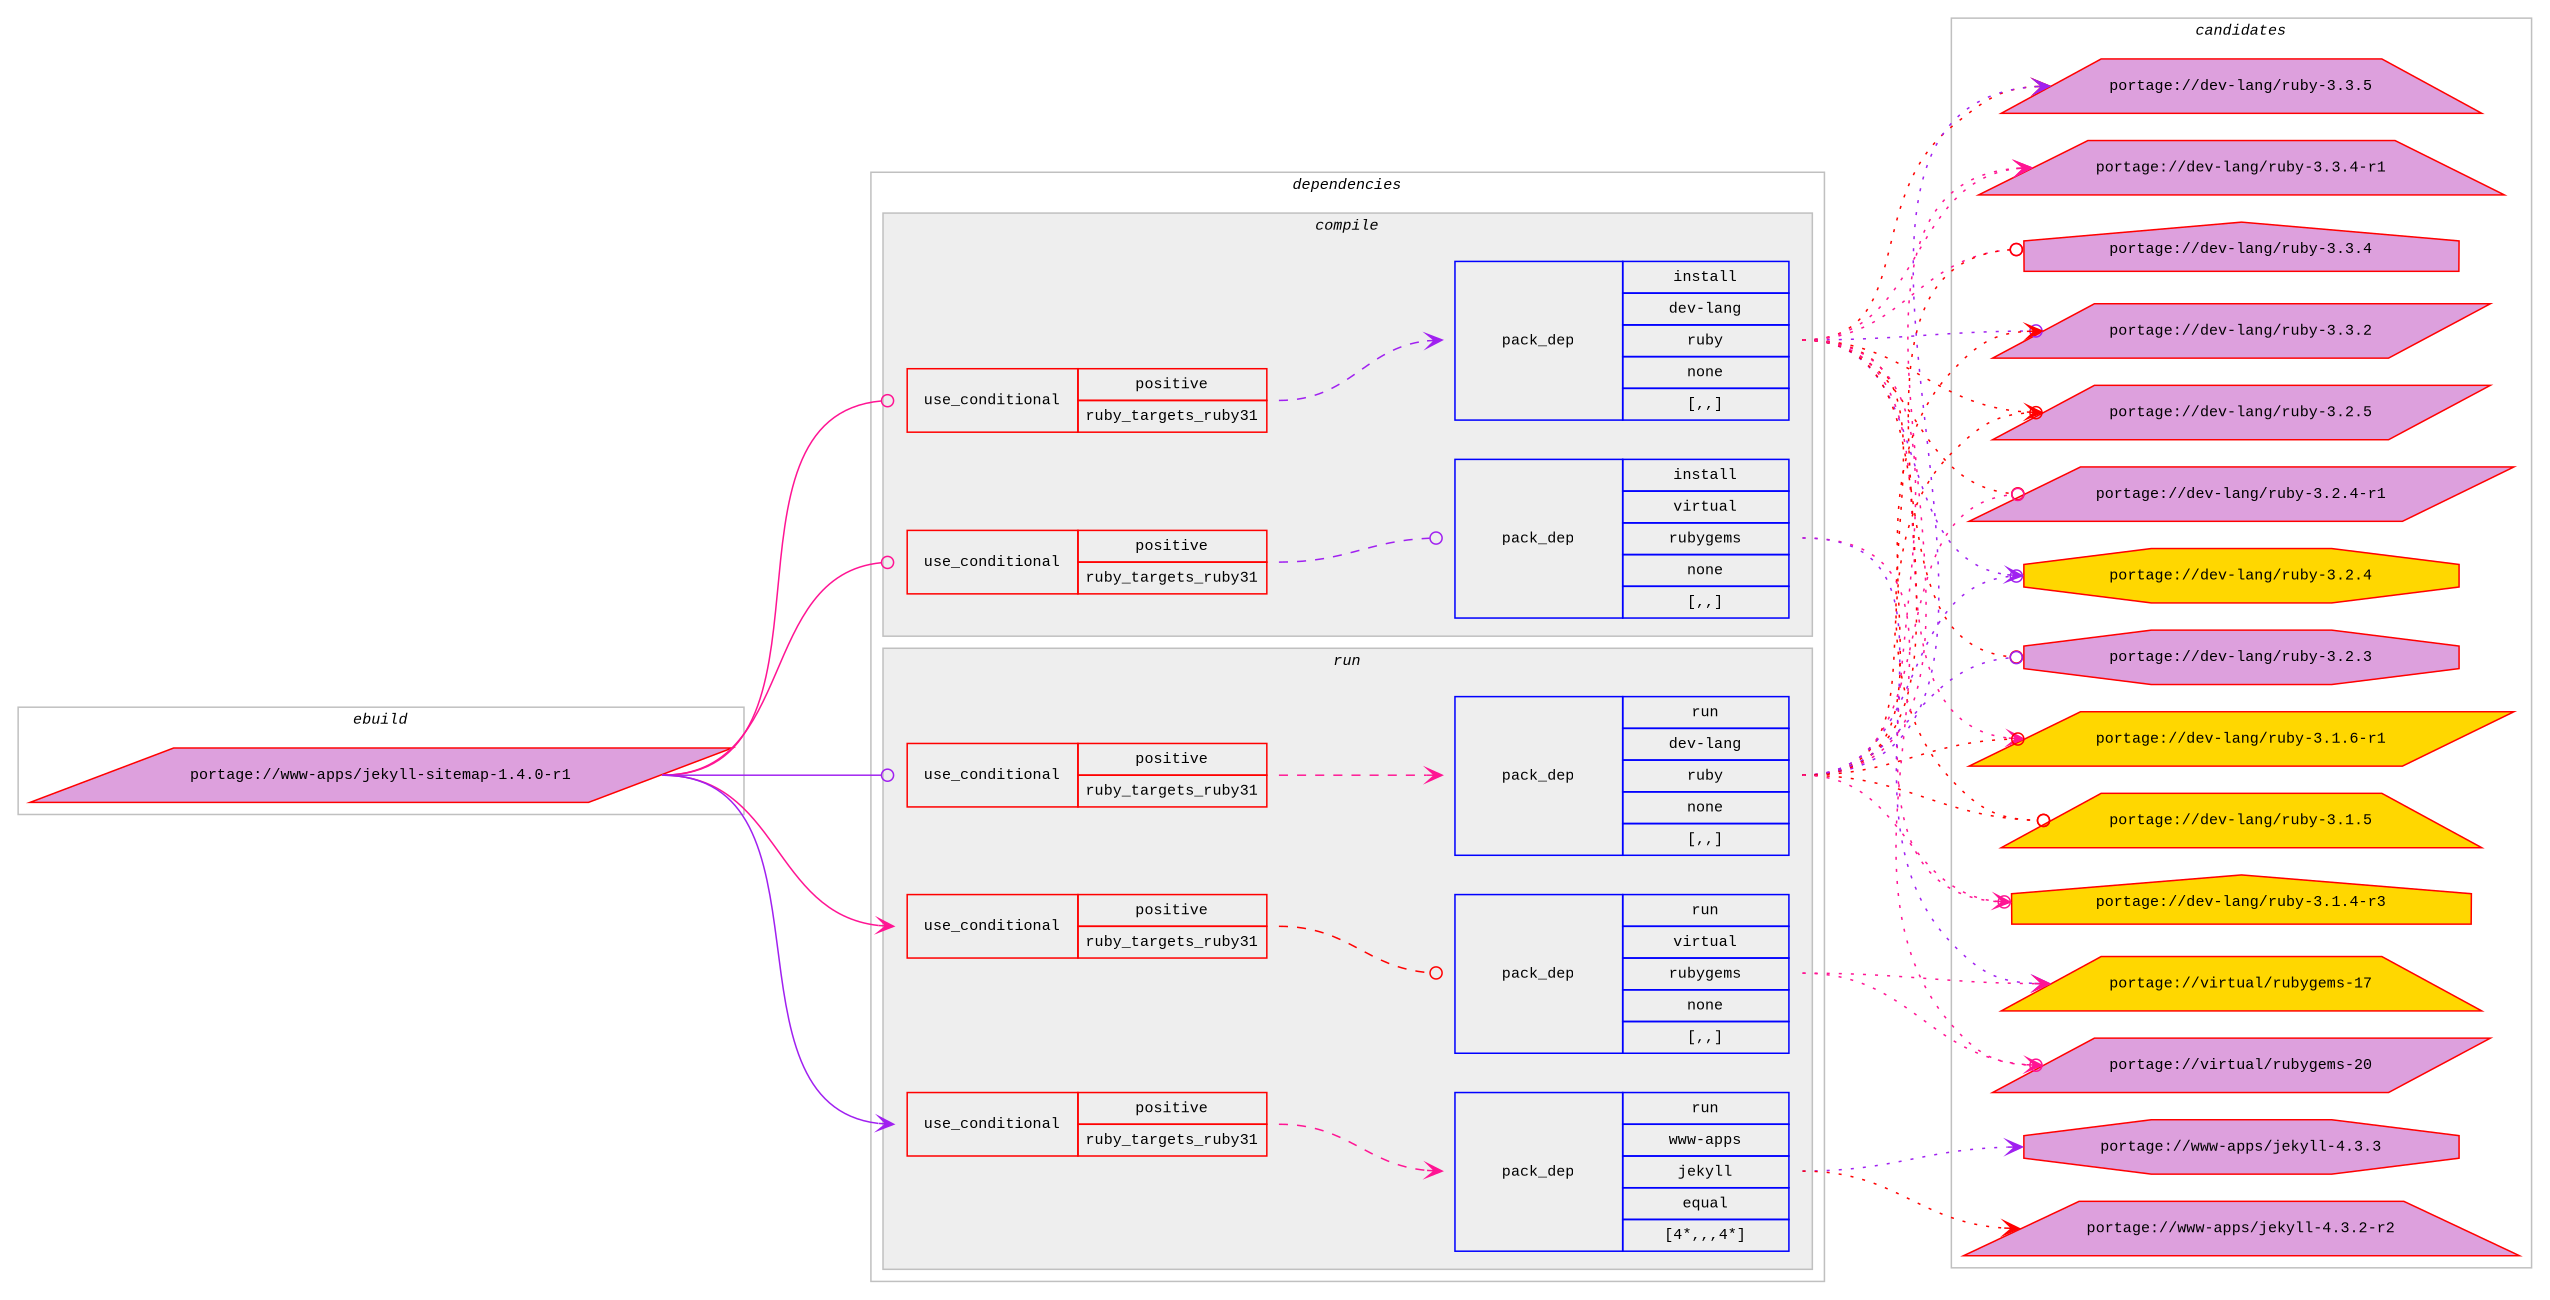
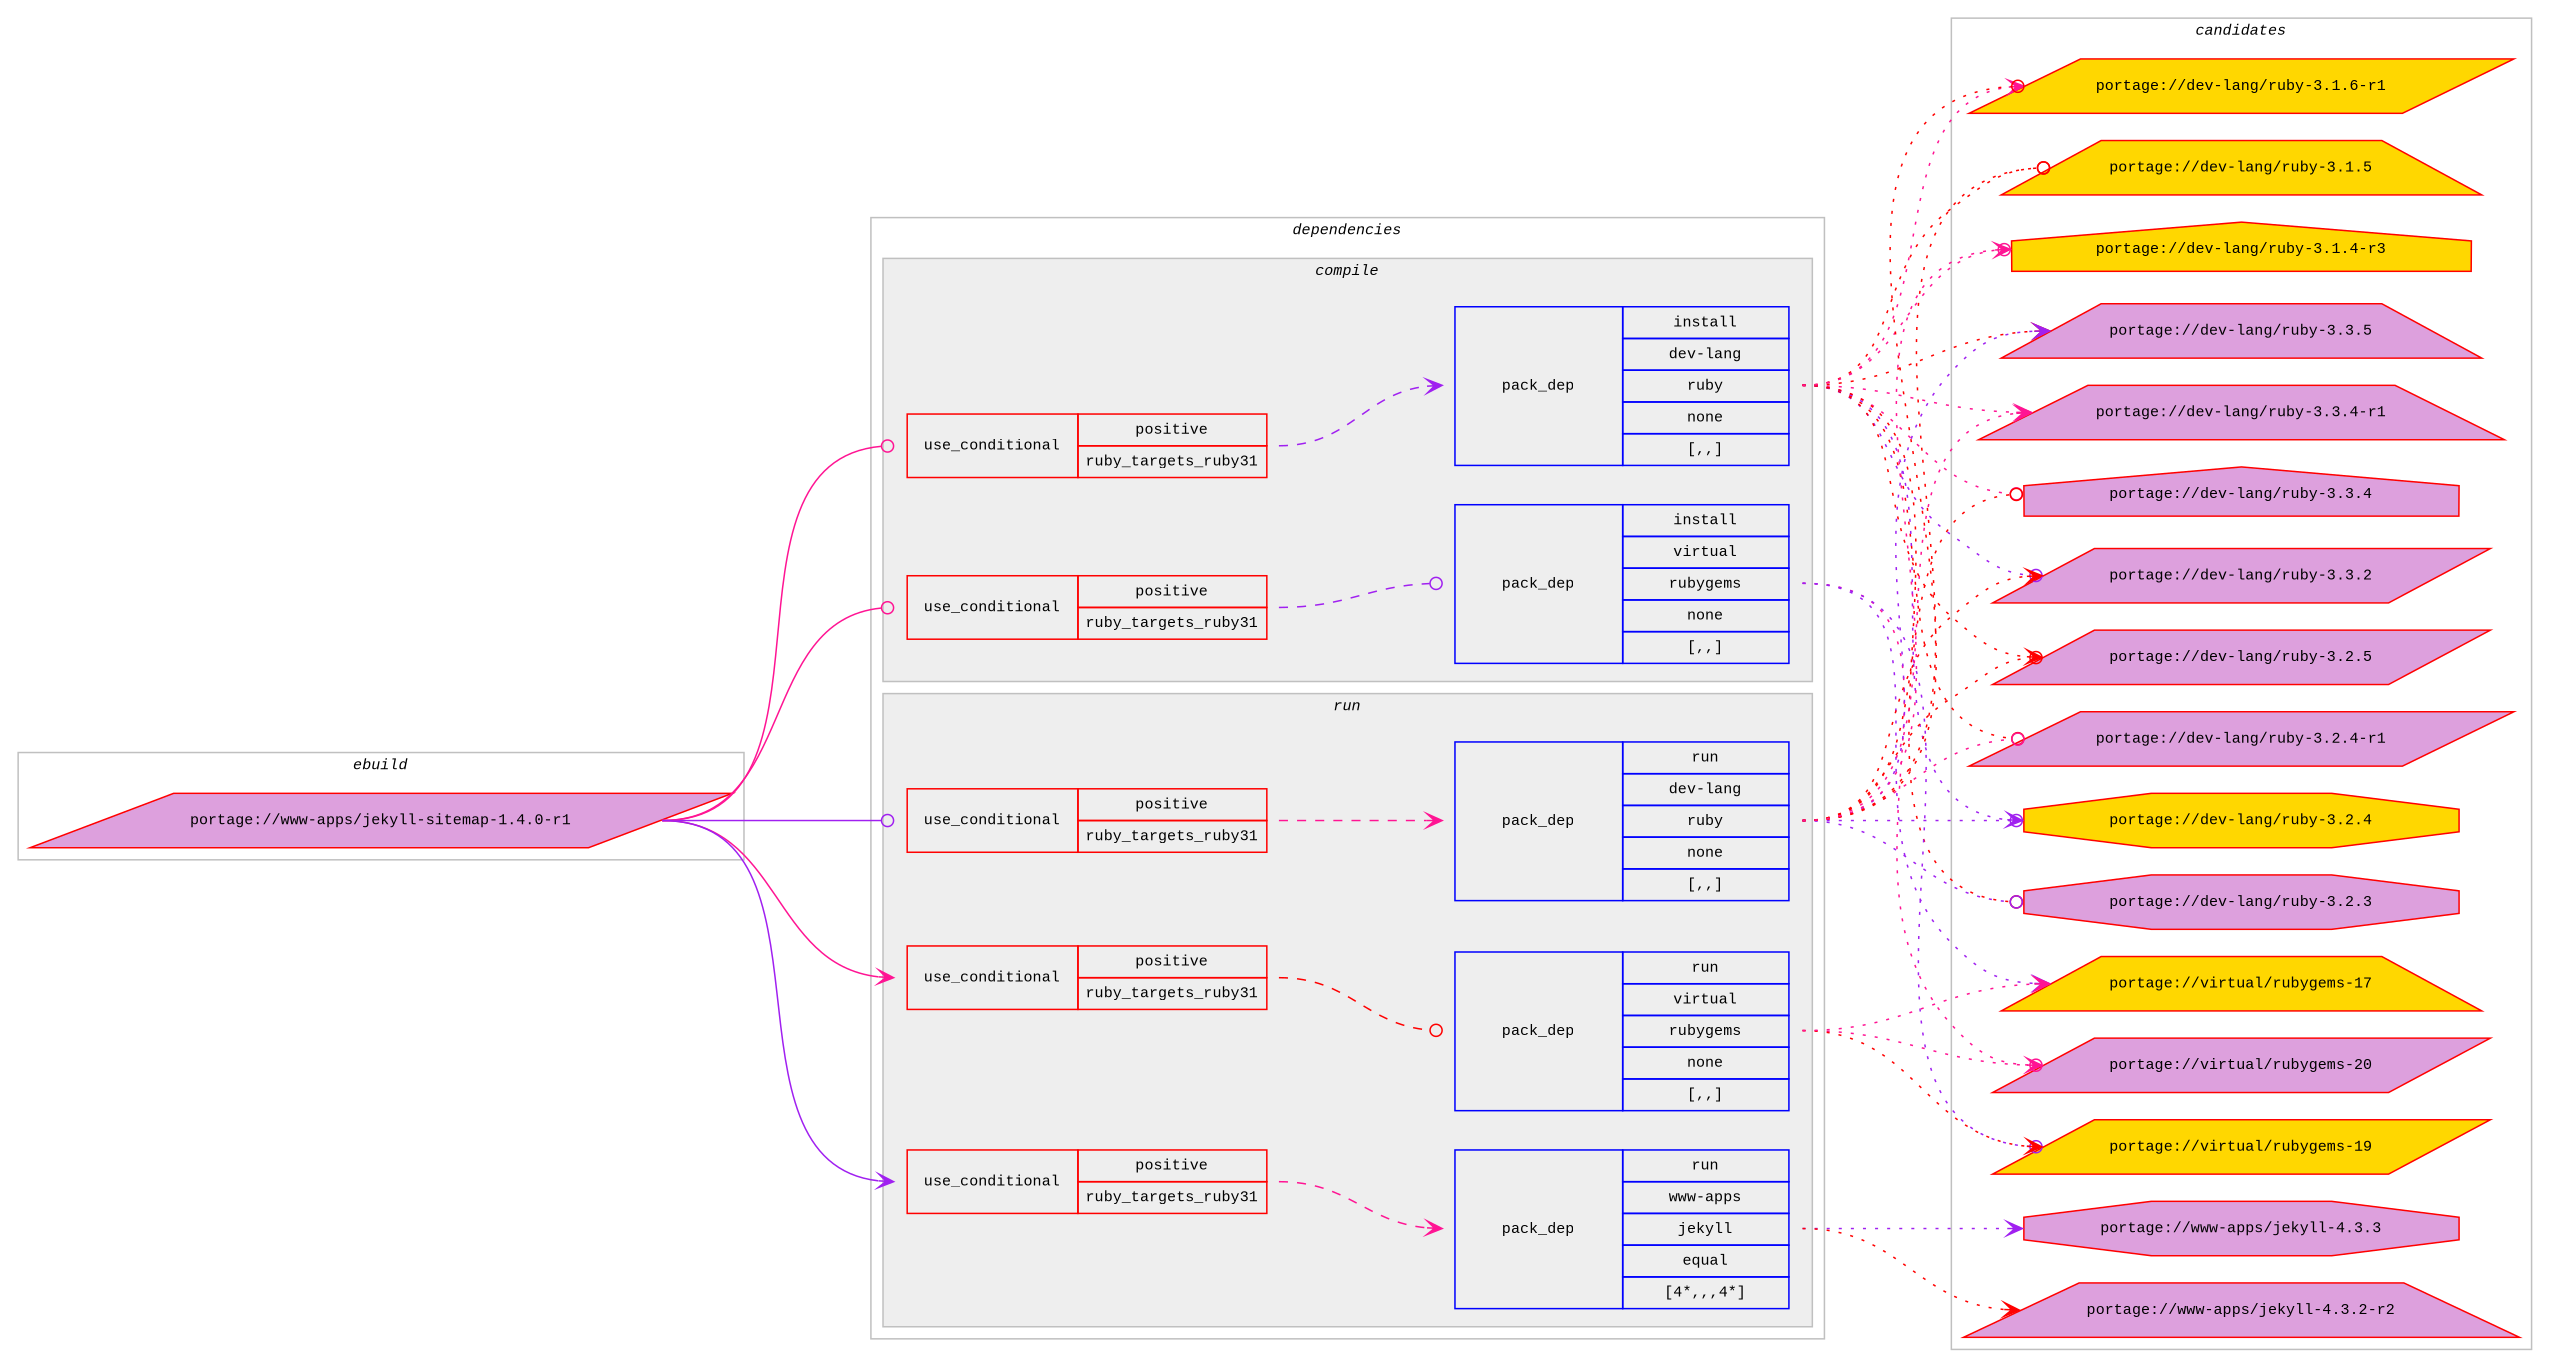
node "portage://virtual/rubygems-19": added
